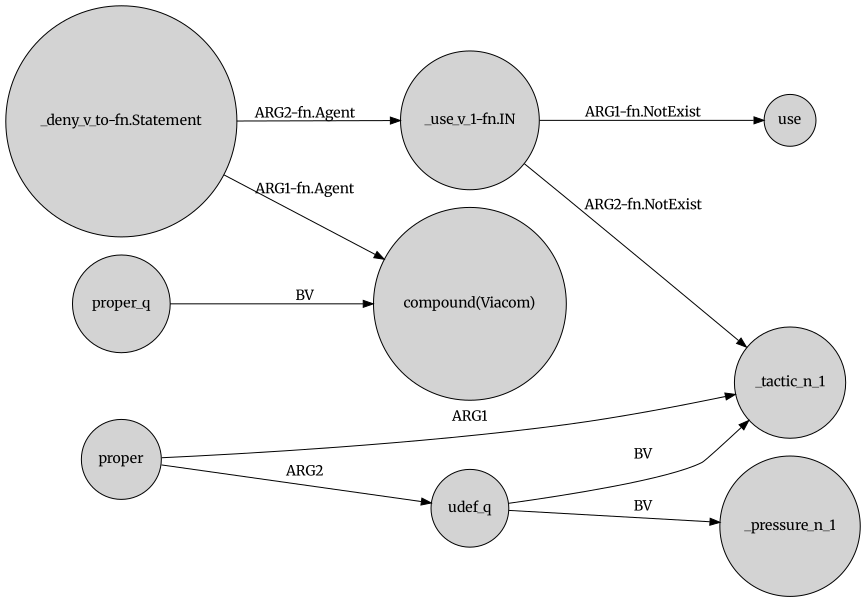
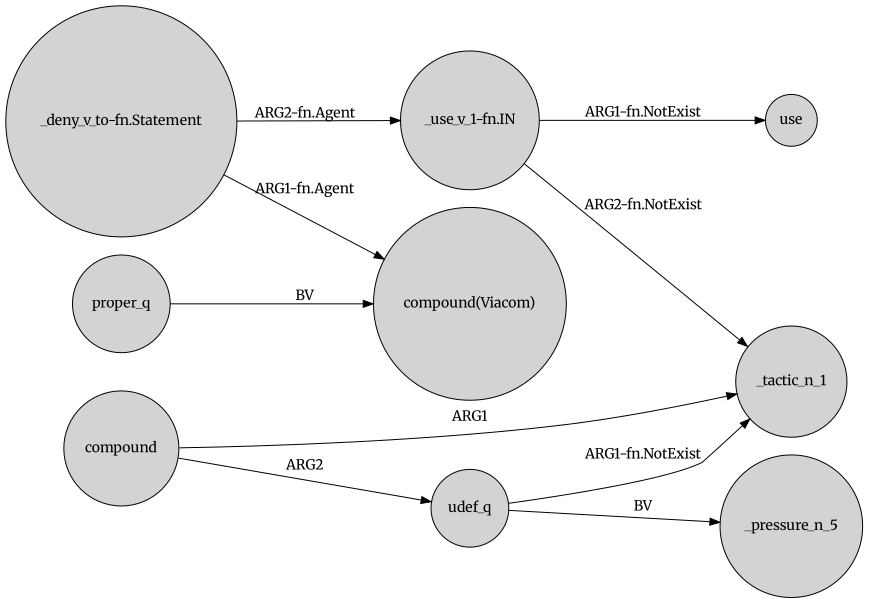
edge "udef_q" -> "_tactic_n_1": label "BV" -> "ARG1-fn.NotExist"
node "proper": label "proper" -> "compound"
node "_pressure_n_1": label "_pressure_n_1" -> "_pressure_n_5"
